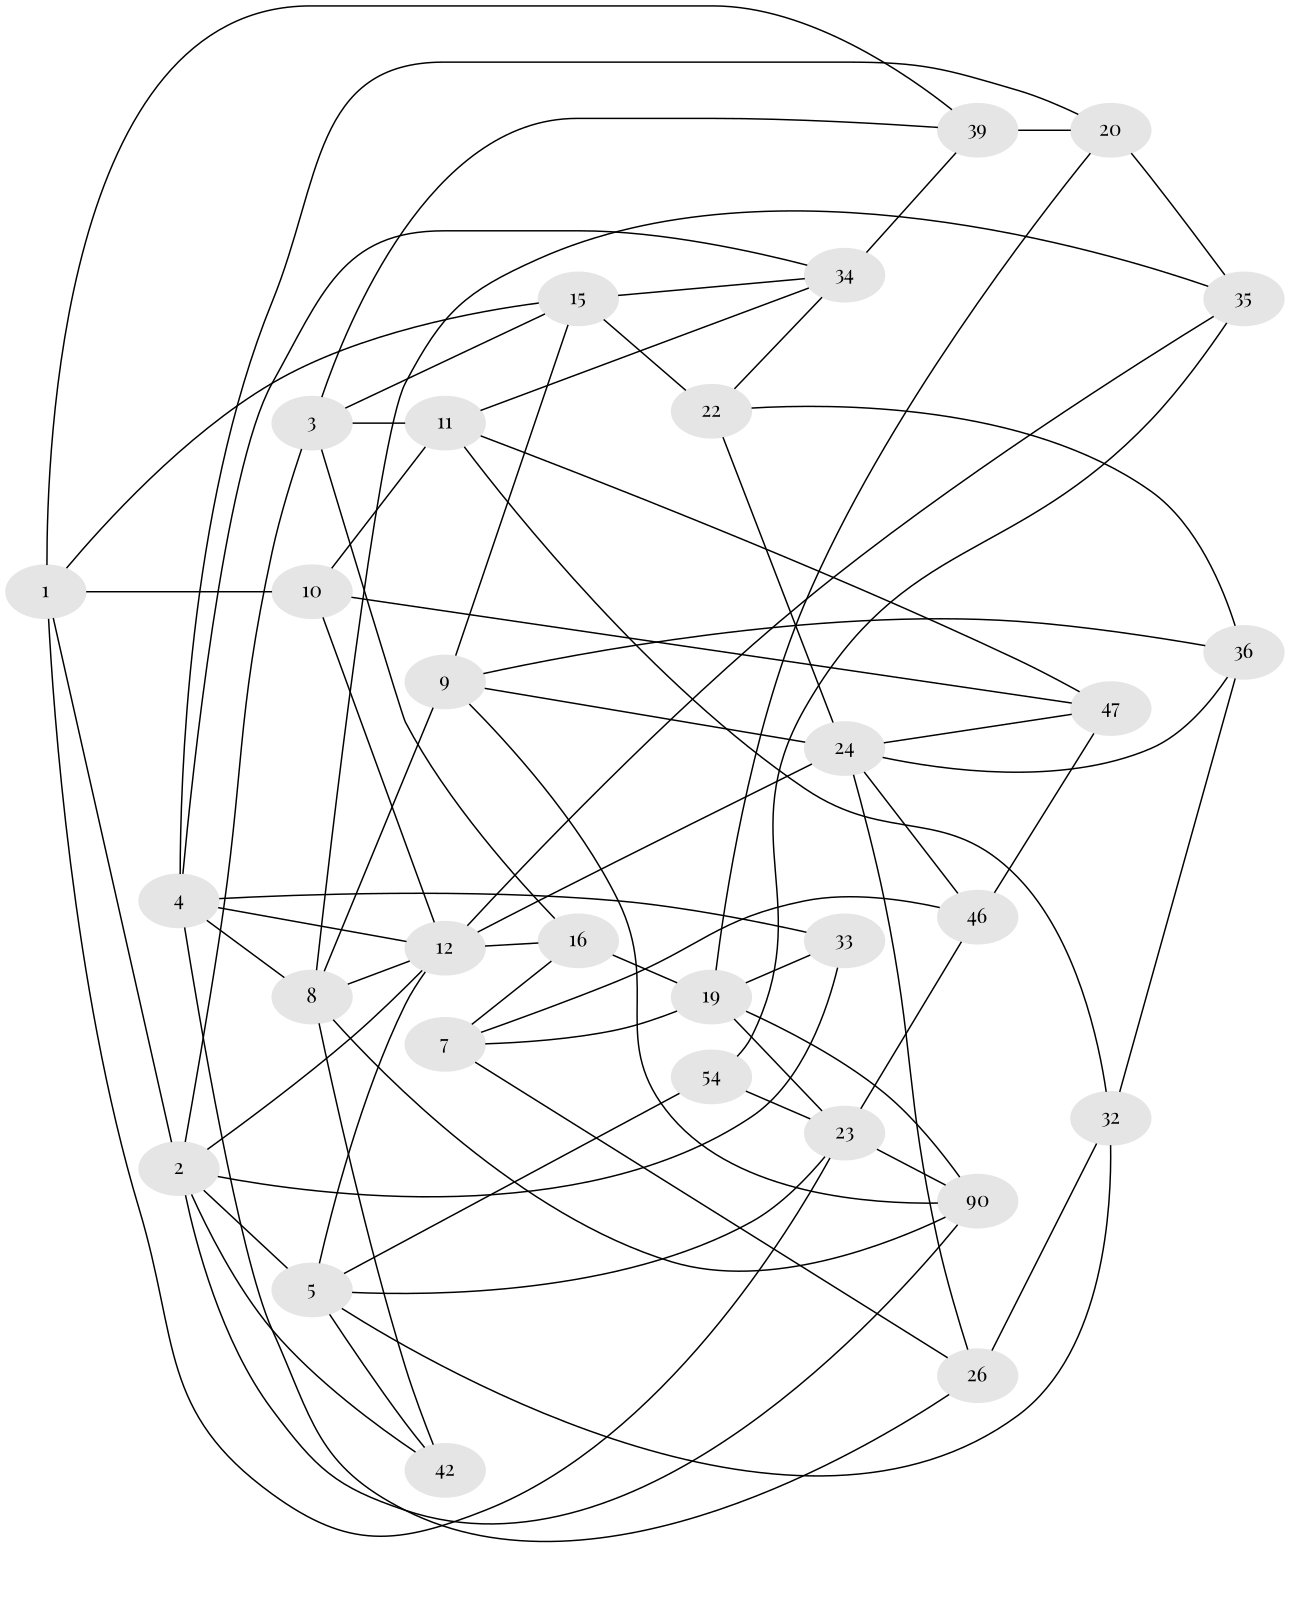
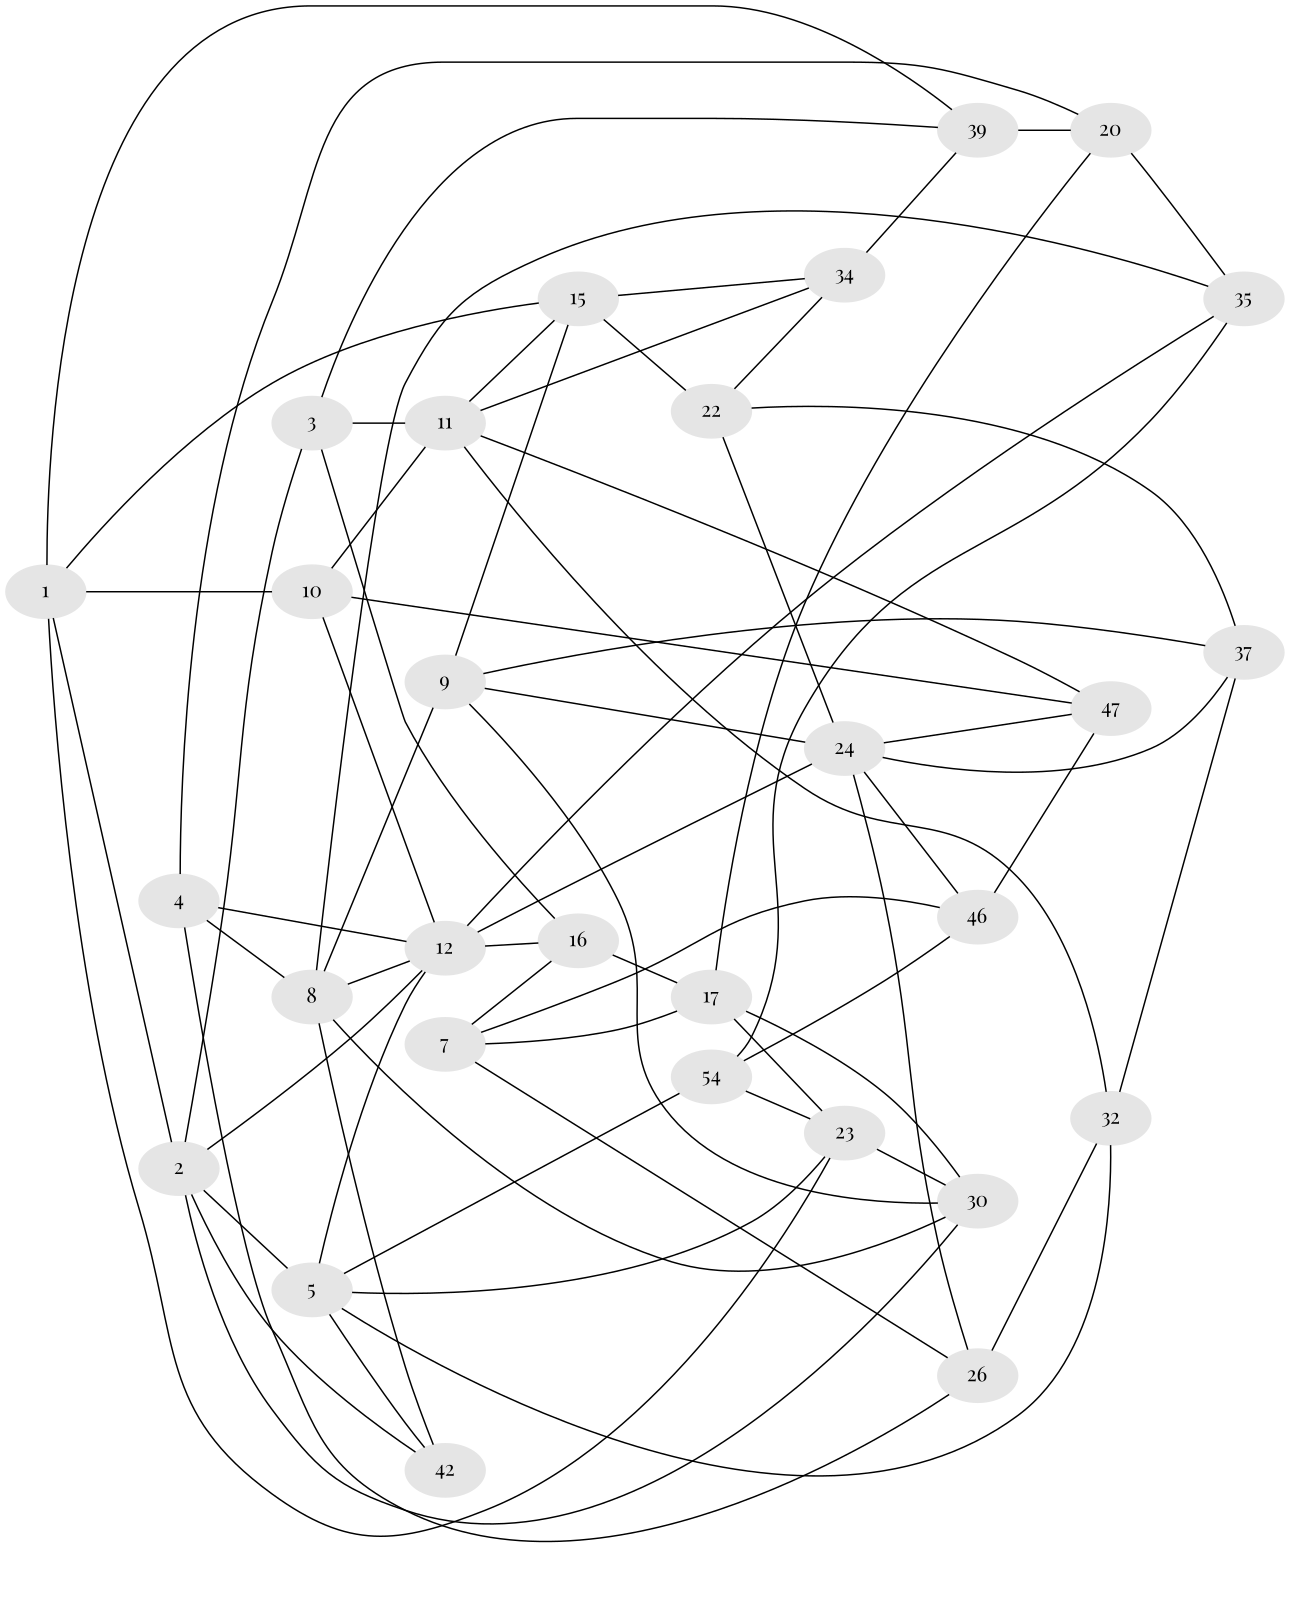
edge "34" -- "4": removed
edge "15" -- "3": now "15" -- "11"
node "36": label "36" -> "37"
node "33": removed
node "19": label "19" -> "17"
edge "46" -- "23": now "46" -- "54"
node "90": label "90" -> "30"
